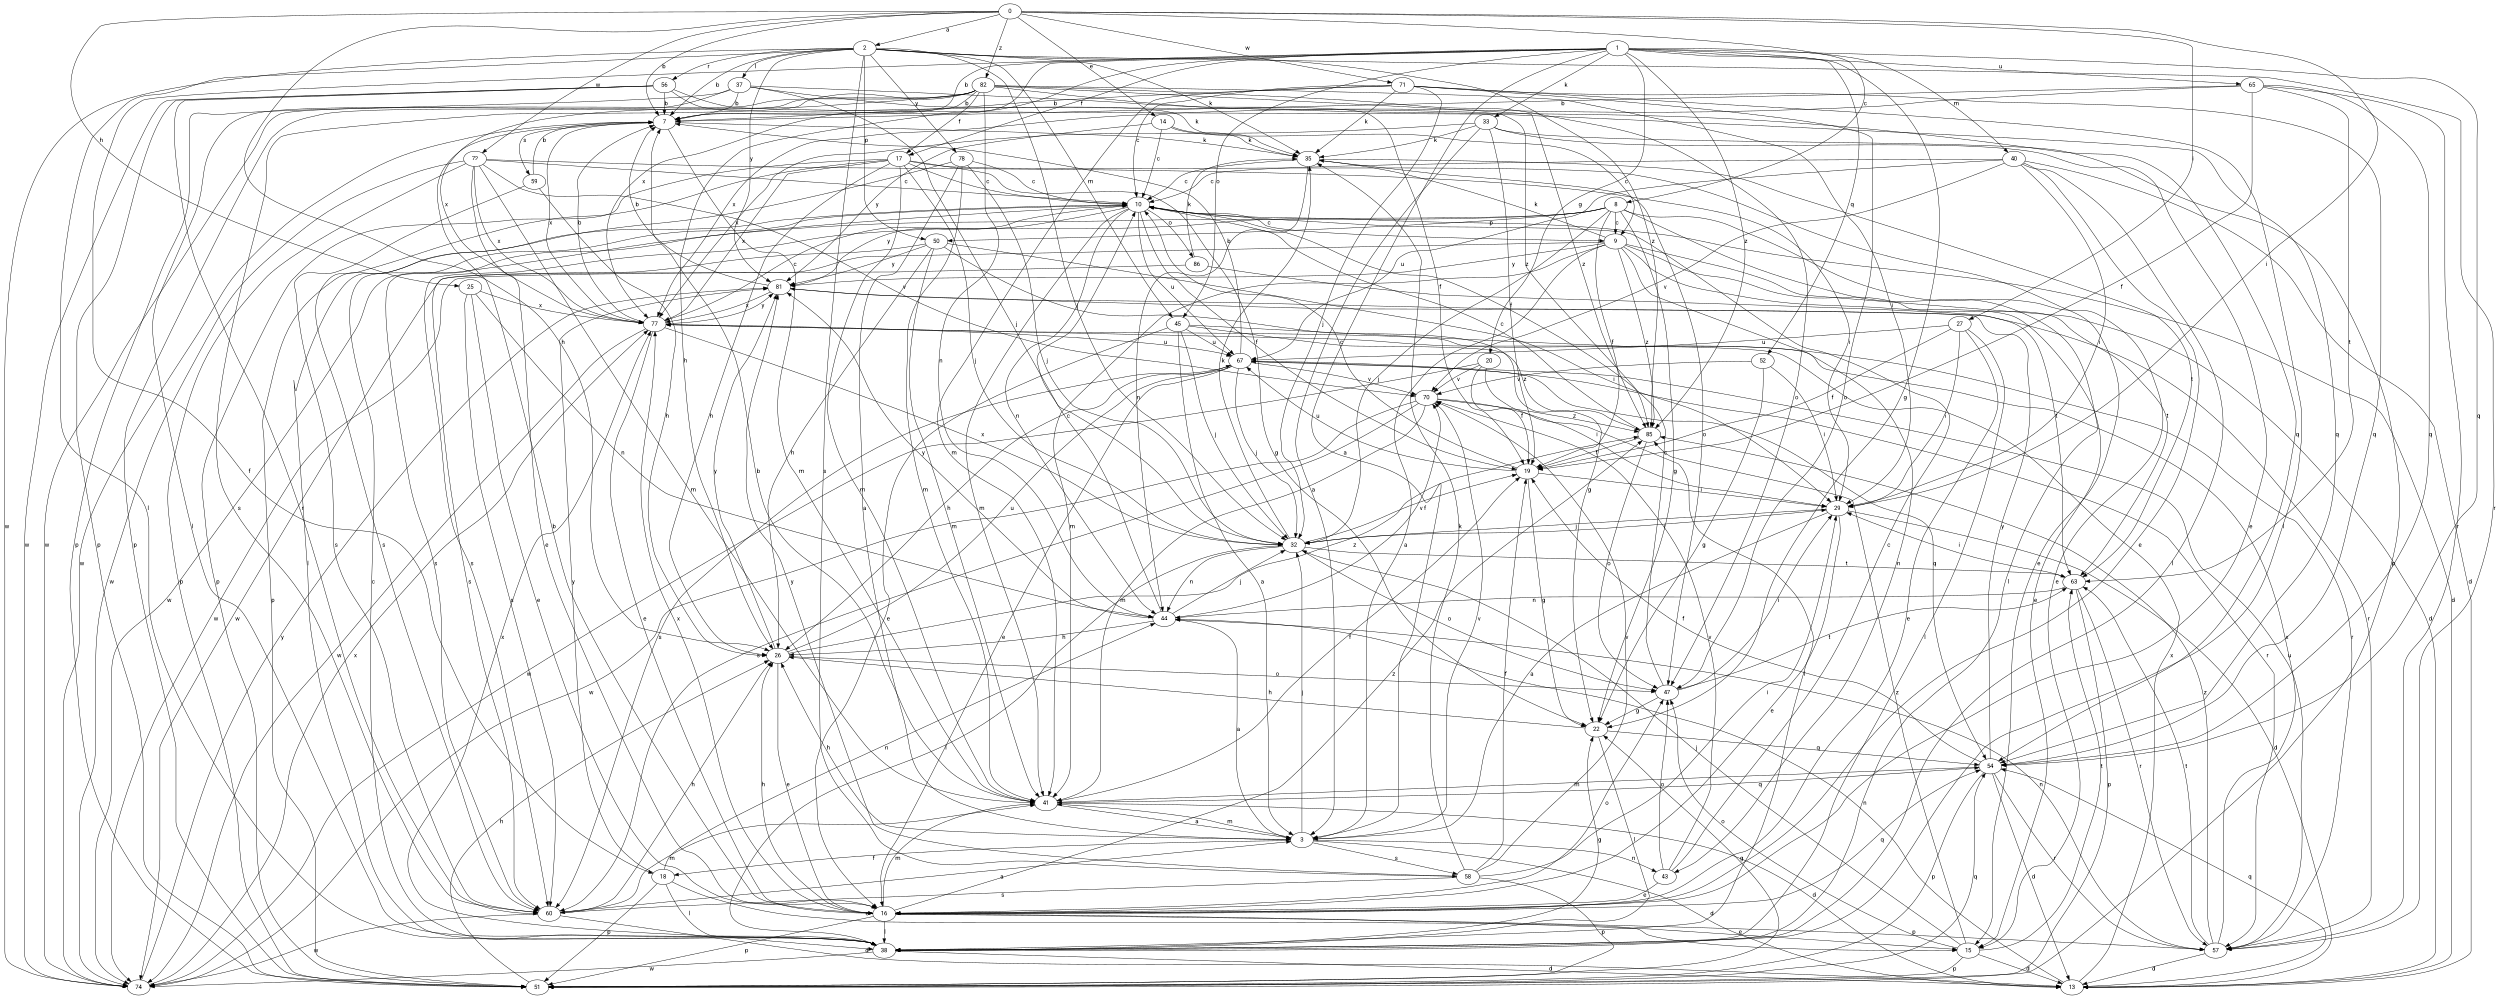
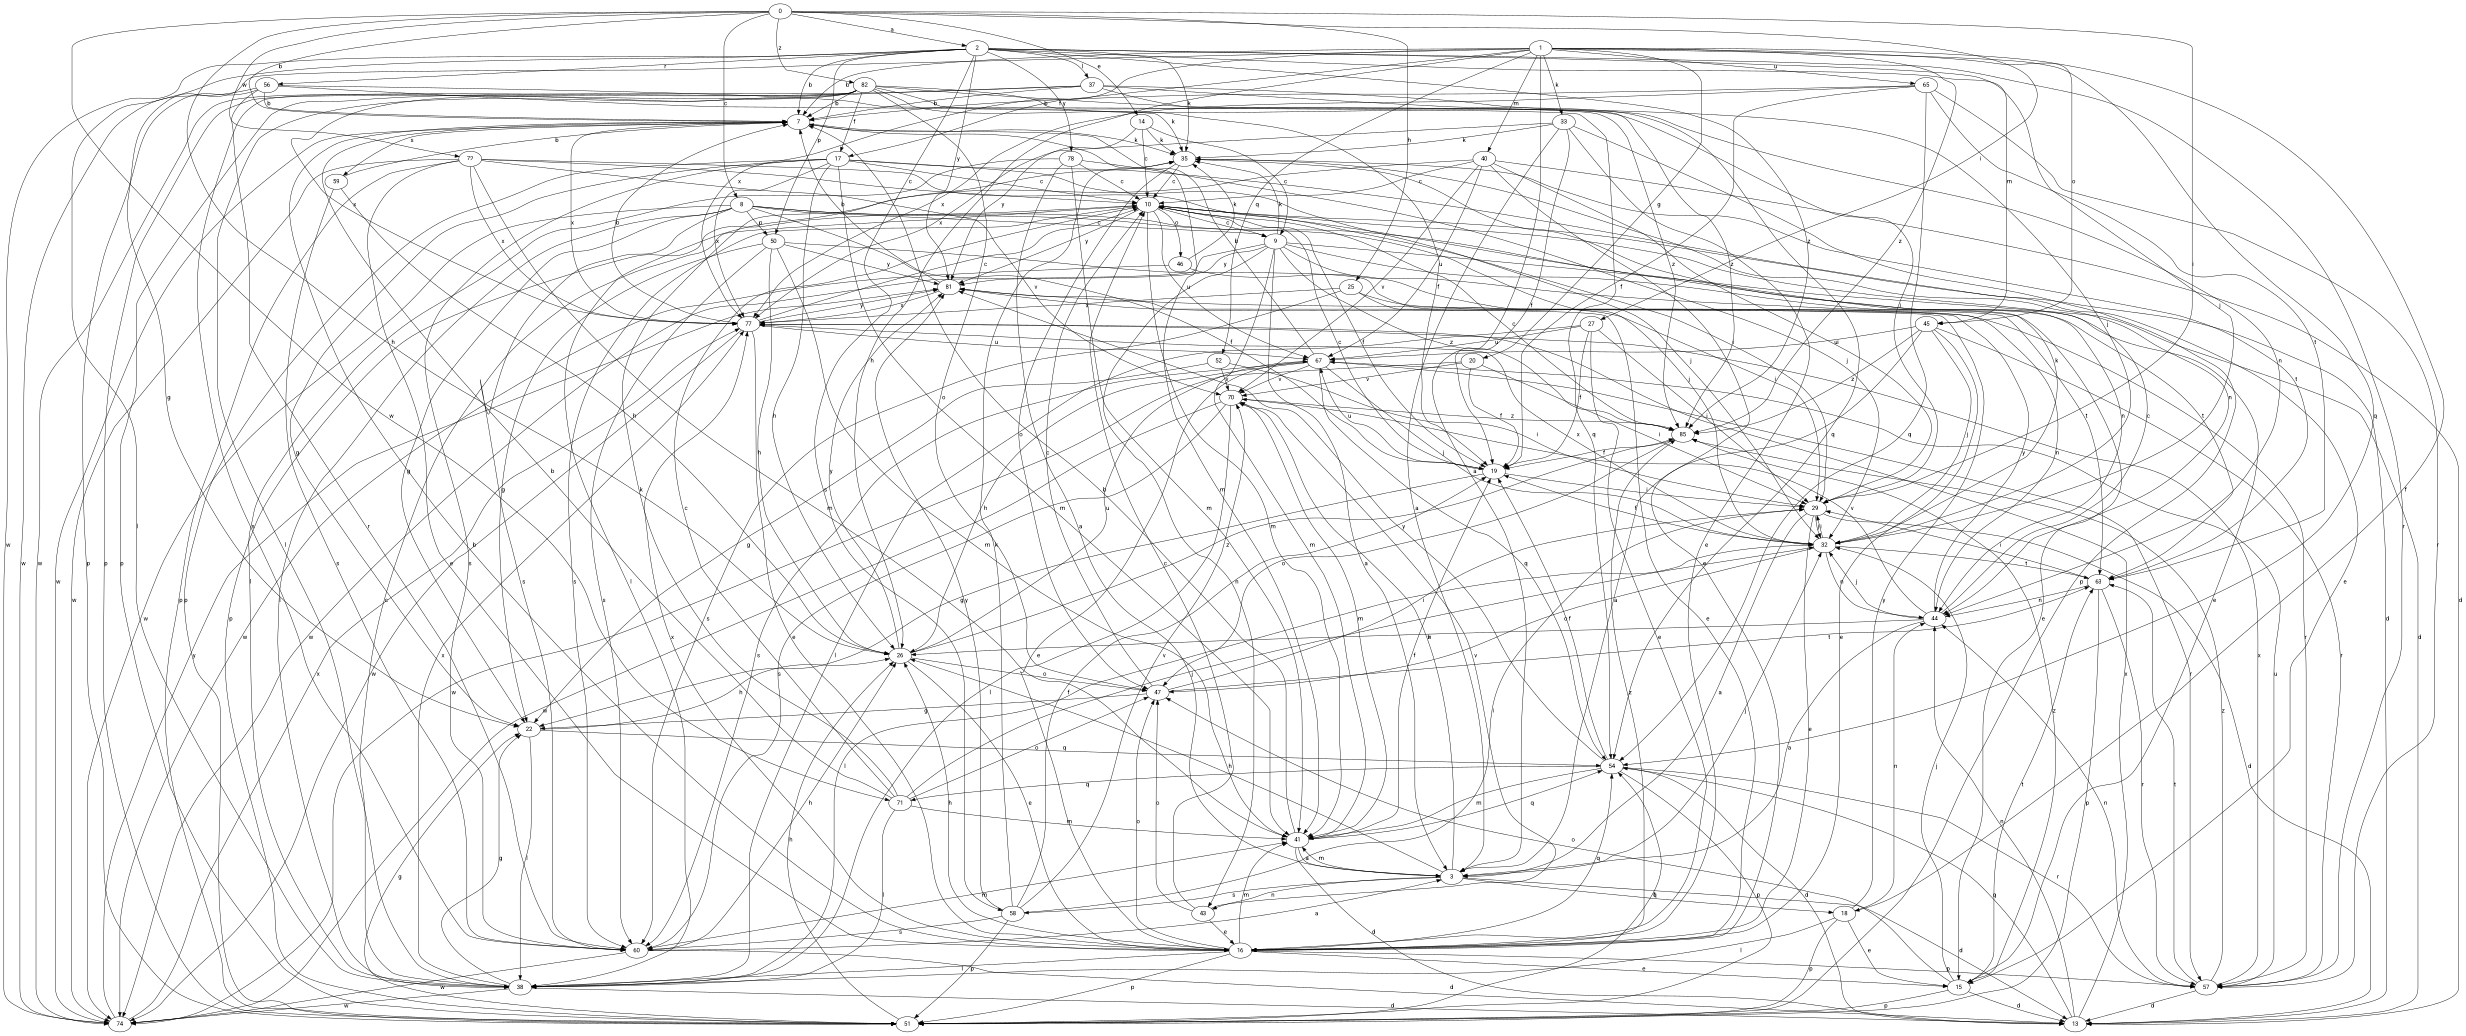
edge "71" -> "54": reversed
node "86": label "86" -> "46"
edge "77" -> "32": reversed
